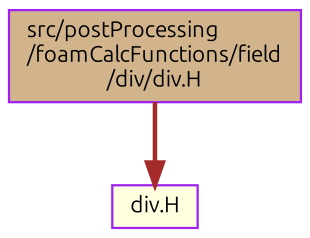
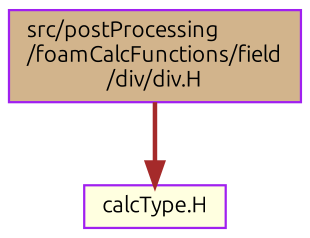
node "div.H": label "div.H" -> "calcType.H"
